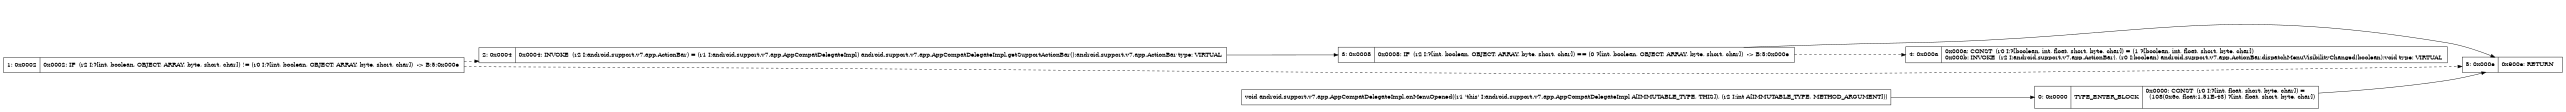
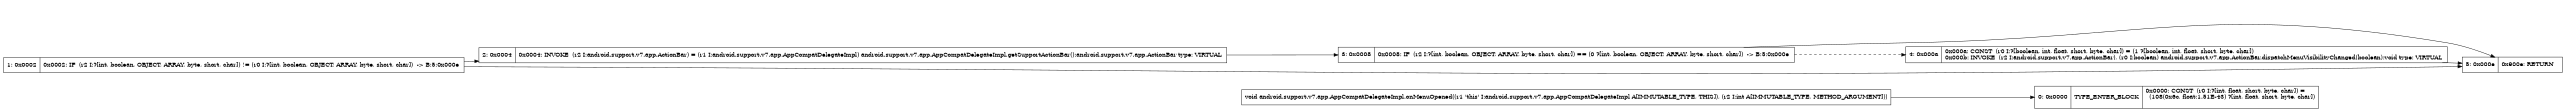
edge "1: 0x0002" -> "2: 0x0004": style dashed -> solid
edge "1: 0x0002" -> "5: 0x000e": style dashed -> solid
edge "0: 0x0000" -> "5: 0x000e": now "4: 0x000a" -> "5: 0x000e"
